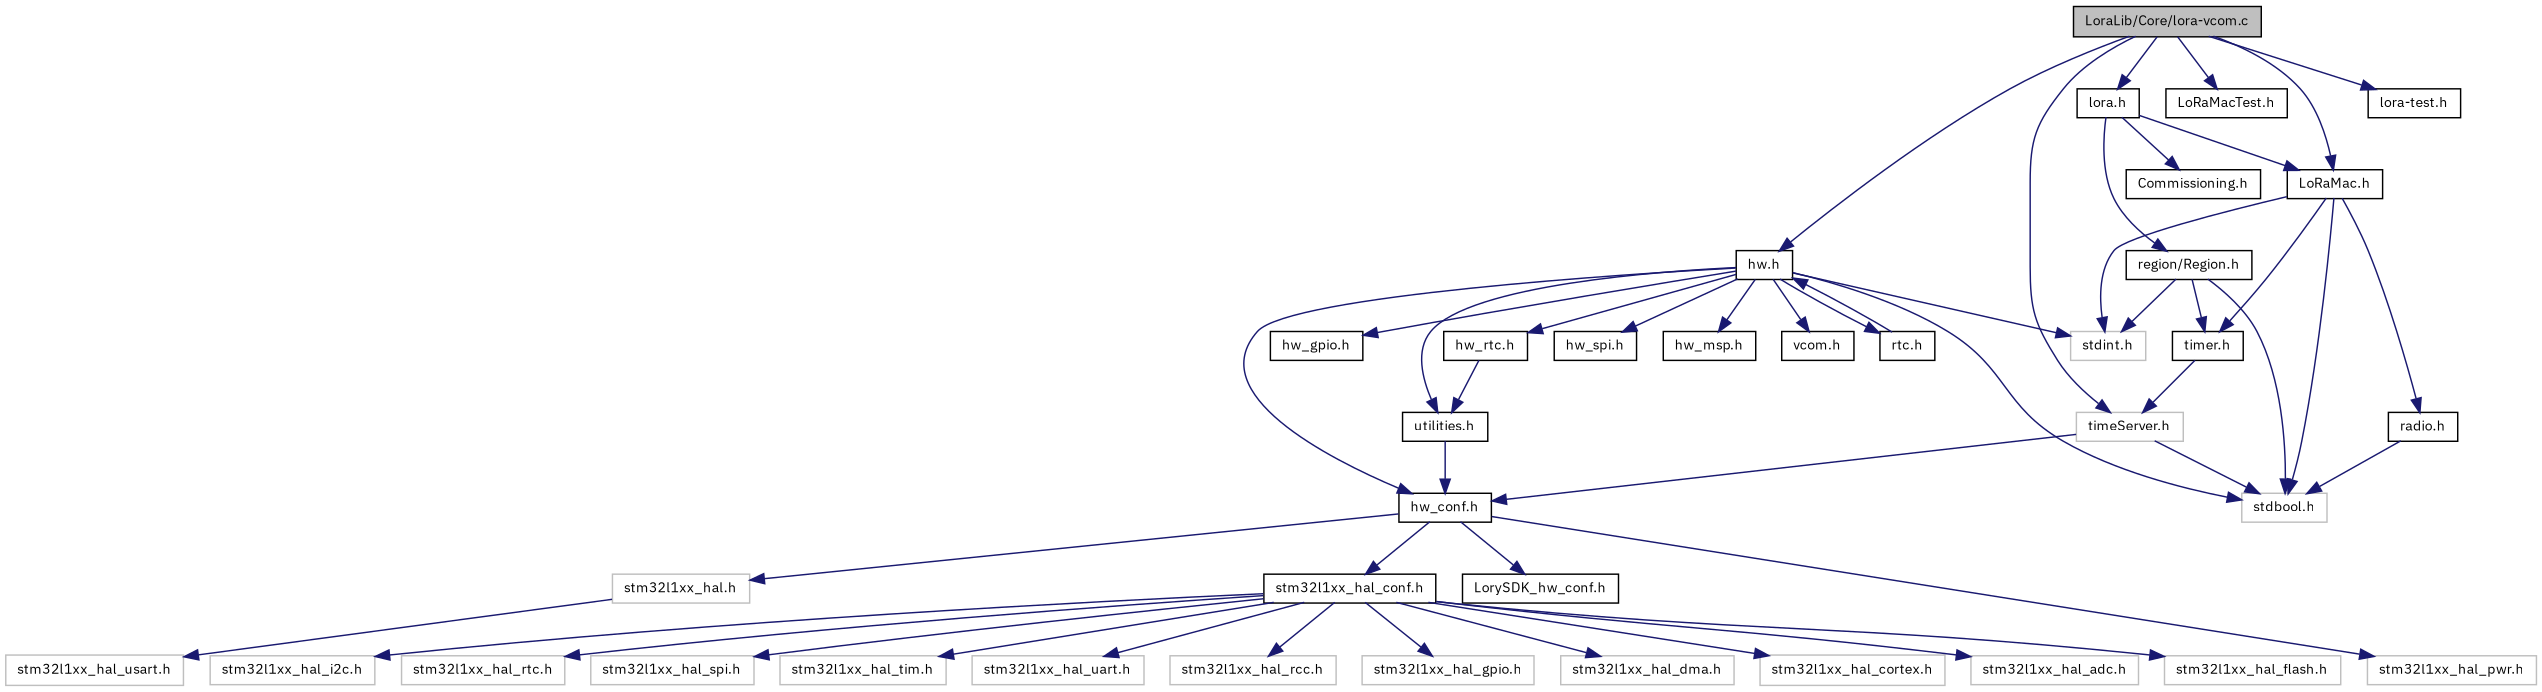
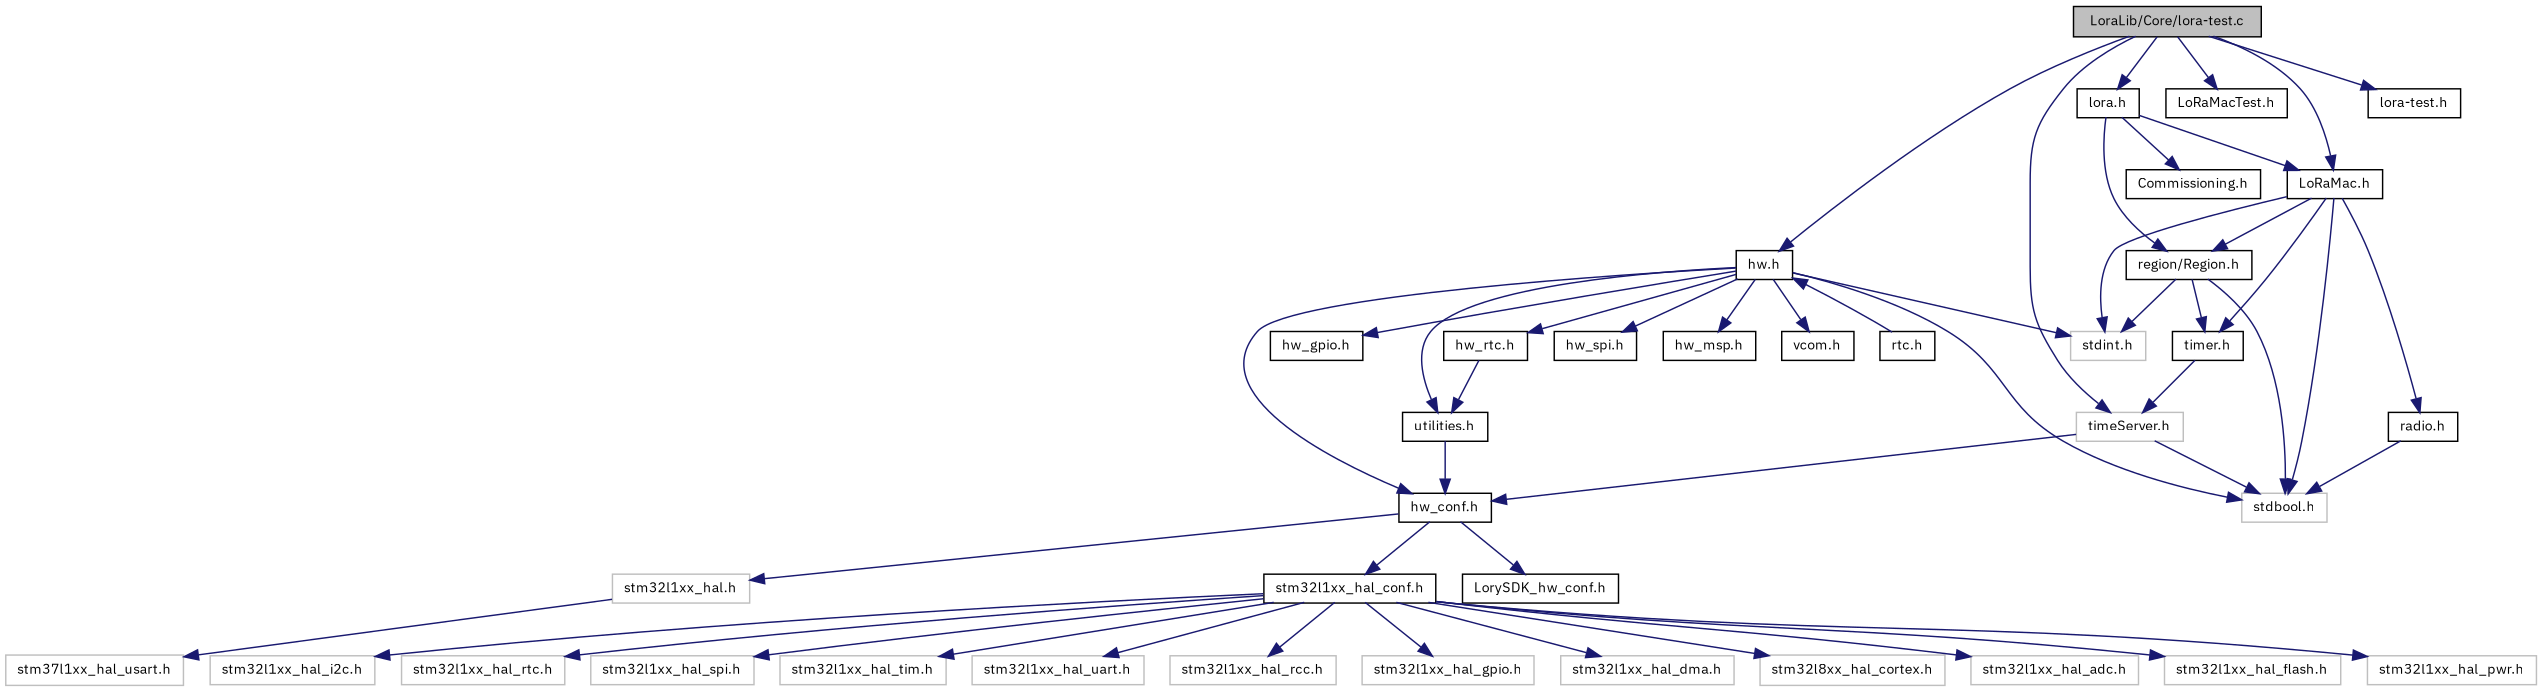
node "LoraLib/Core/lora-vcom.c": label "LoraLib/Core/lora-vcom.c" -> "LoraLib/Core/lora-test.c"
edge "LoRaMac.h" -> "region/Region.h": added
edge "hw.h" -> "rtc.h": removed
edge "hw_conf.h" -> "stm32l1xx_hal_pwr.h": now "stm32l1xx_hal_conf.h" -> "stm32l1xx_hal_pwr.h"
node "stm32l1xx_hal_usart.h": label "stm32l1xx_hal_usart.h" -> "stm37l1xx_hal_usart.h"
node "stm32l1xx_hal_cortex.h": label "stm32l1xx_hal_cortex.h" -> "stm32l8xx_hal_cortex.h"
